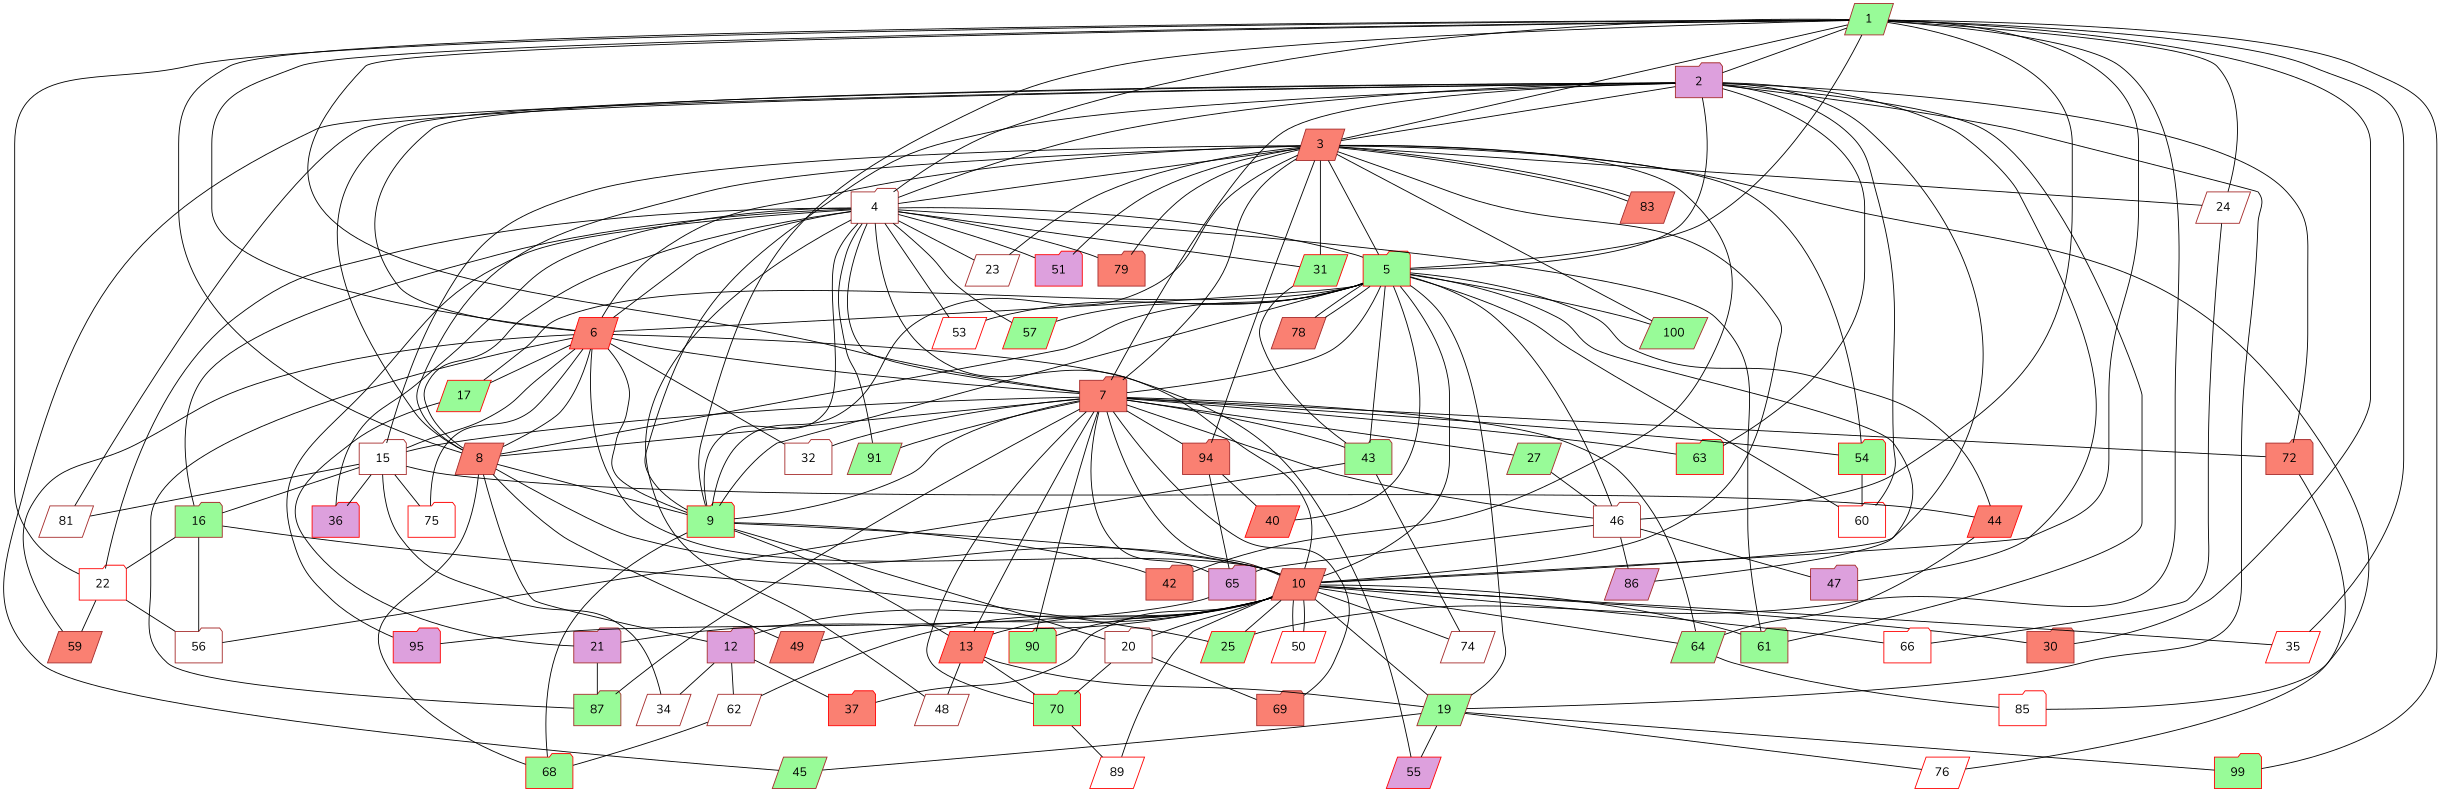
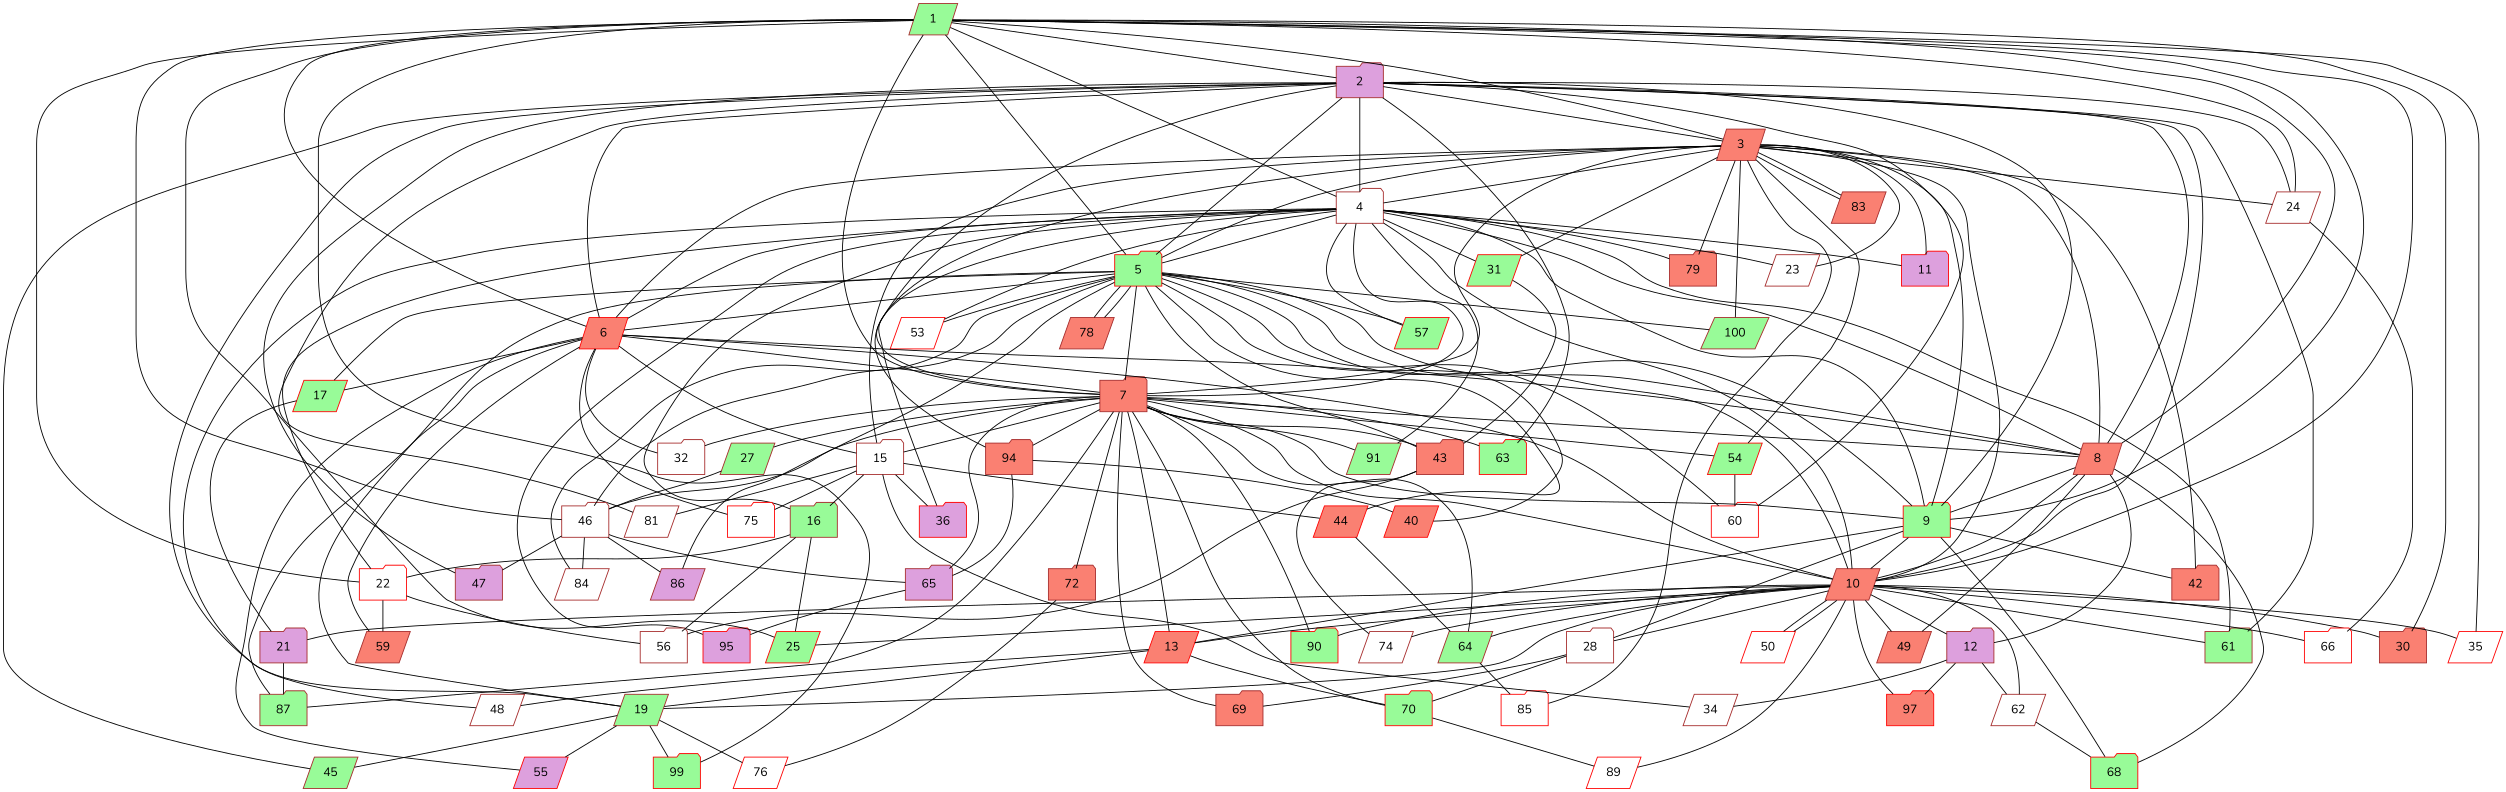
edge "2" -- "72": now "2" -- "24"
node "51": label "51" -> "11"
edge "6" -- "9": removed
node "43": fillcolor palegreen -> salmon
node "54": shape folder -> parallelogram
node "84": added
node "20": label "20" -> "28"
node "37": label "37" -> "97"
